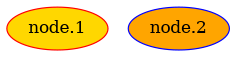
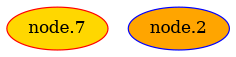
node "node.1": label "node.1" -> "node.7"
